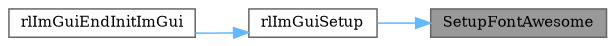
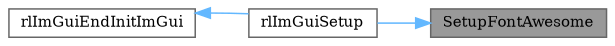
edge "rlImGuiEndInitImGui" -> "rlImGuiSetup": reversed
